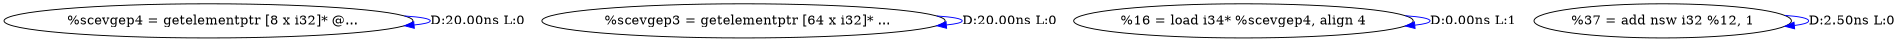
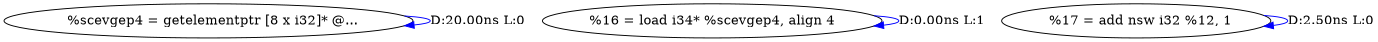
node "%scevgep3 = getelementptr [64 x i32]* ...": removed
node "%37 = add nsw i32 %12, 1": label "%37 = add nsw i32 %12, 1" -> "%17 = add nsw i32 %12, 1"
